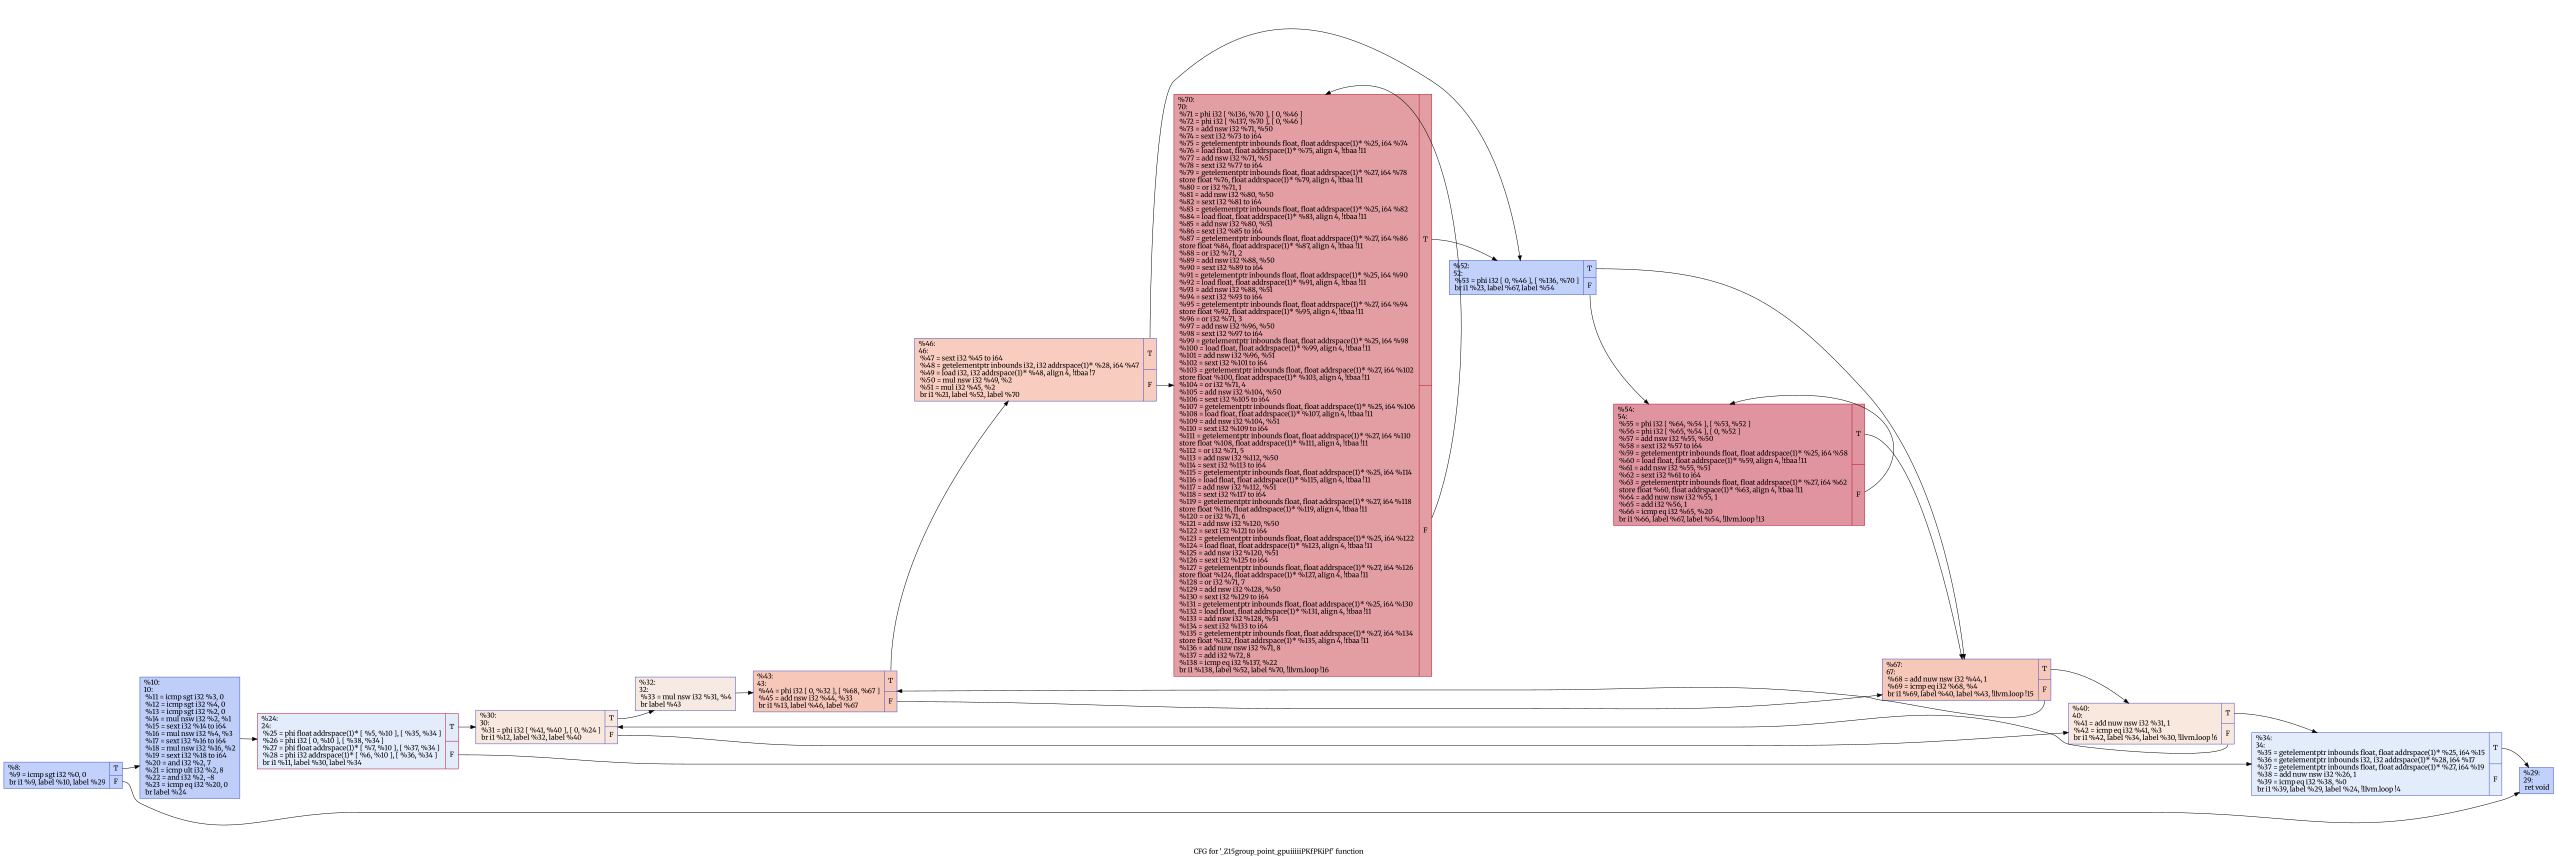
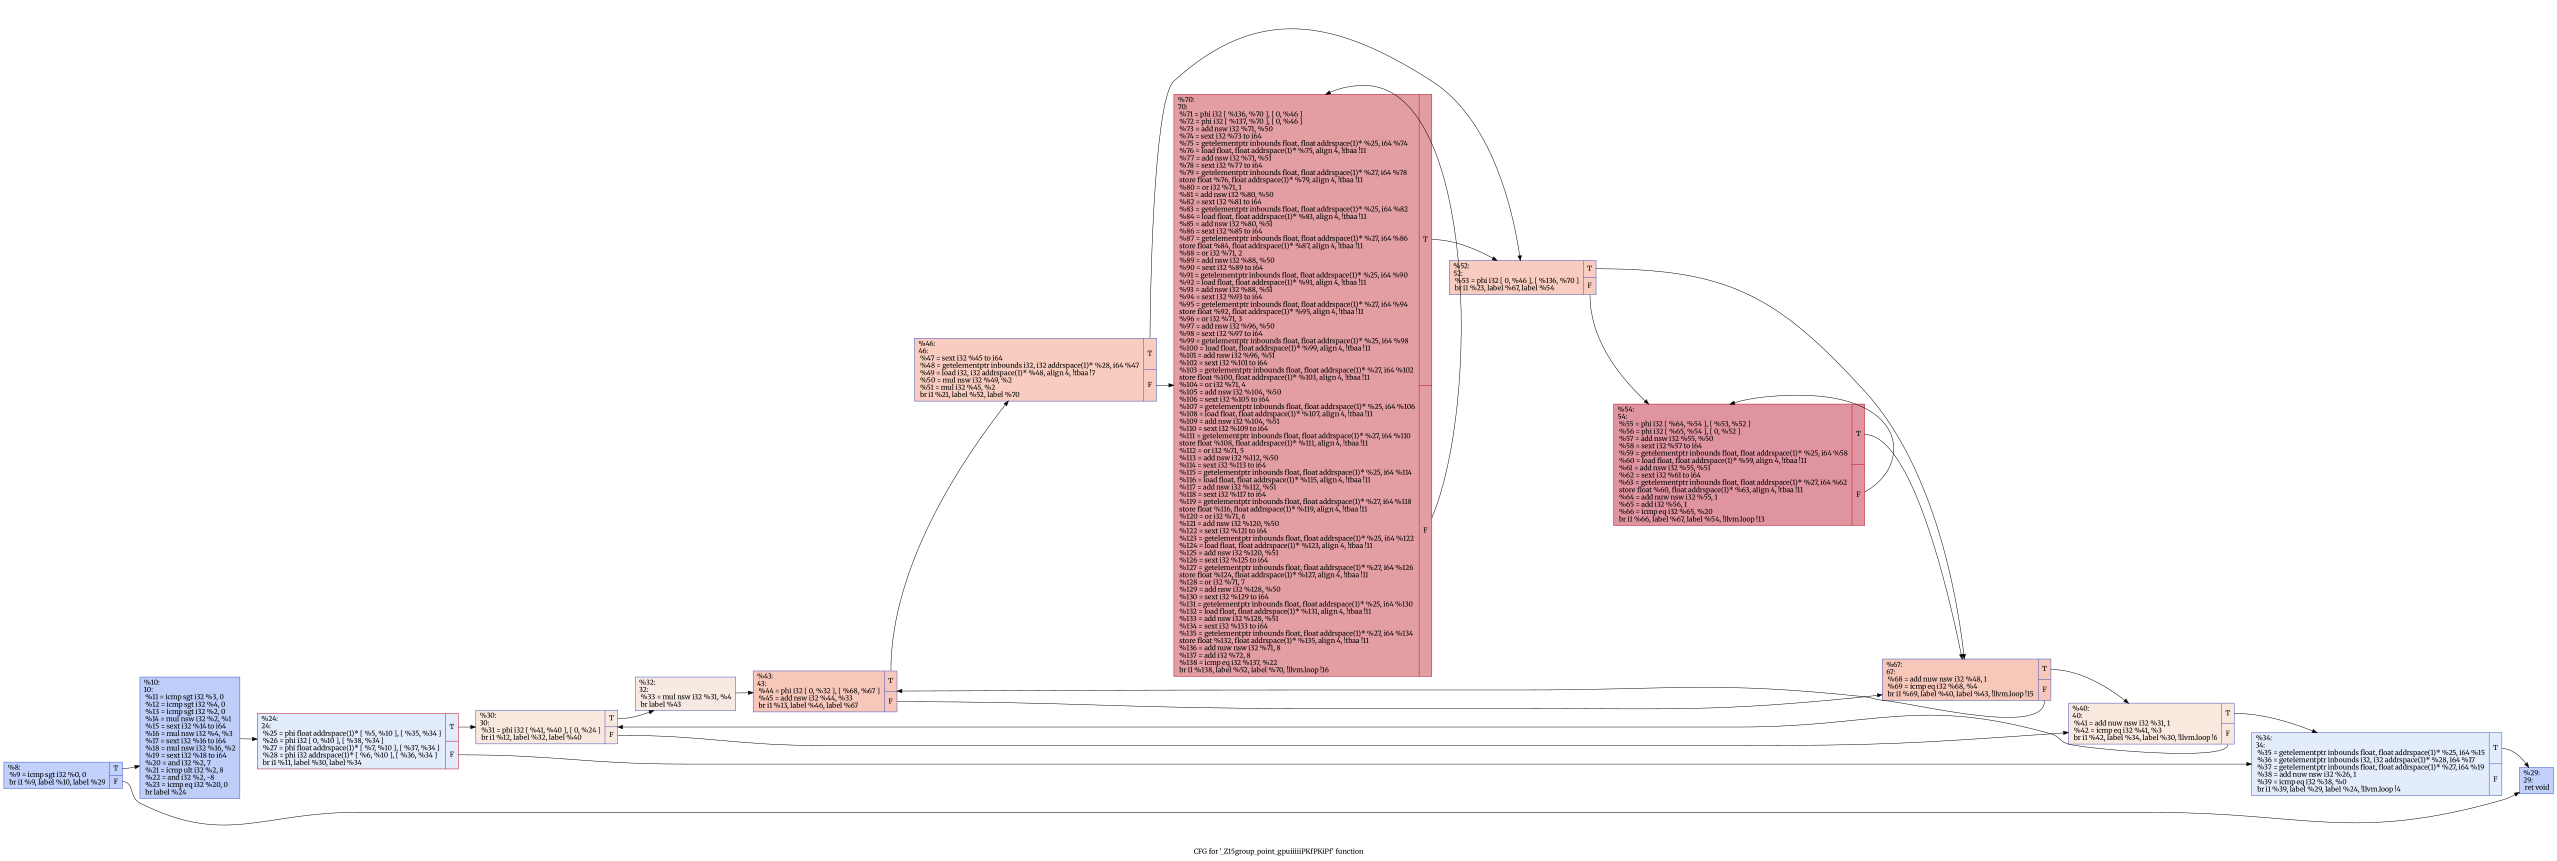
node "%52:": fillcolor #7396f570 -> #f08b6e70
node "%67:": text "%68 = add nuw nsw i32 %44, 1" -> "%68 = add nuw nsw i32 %48, 1"
